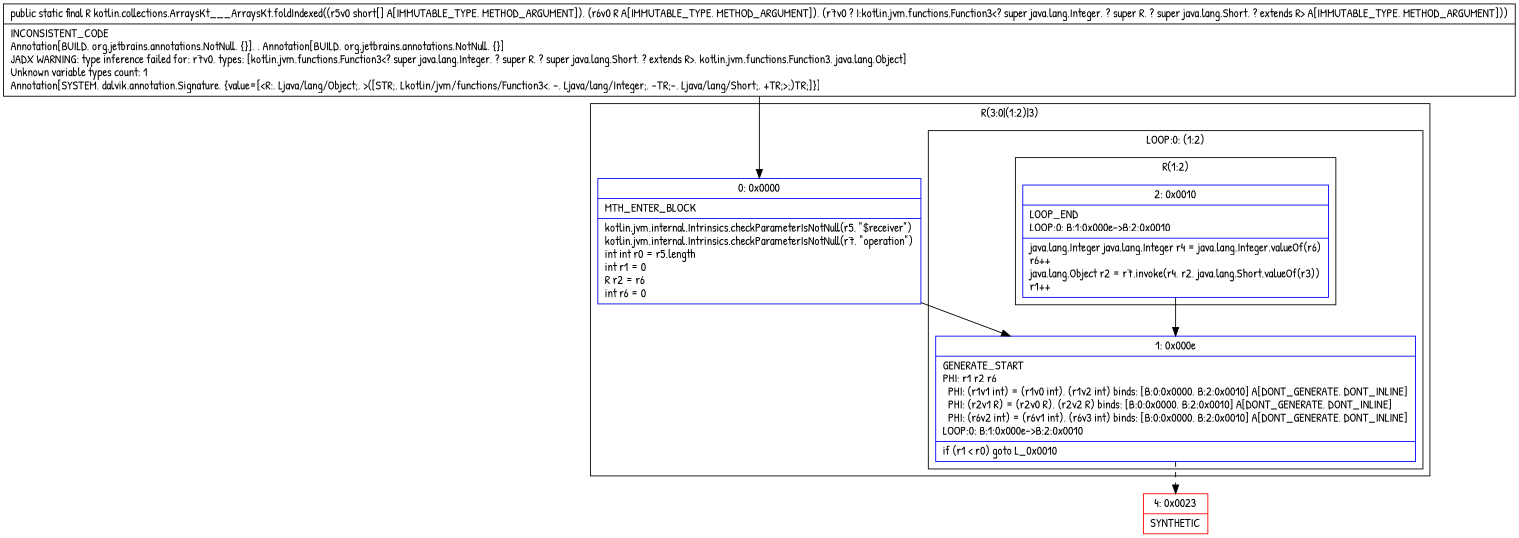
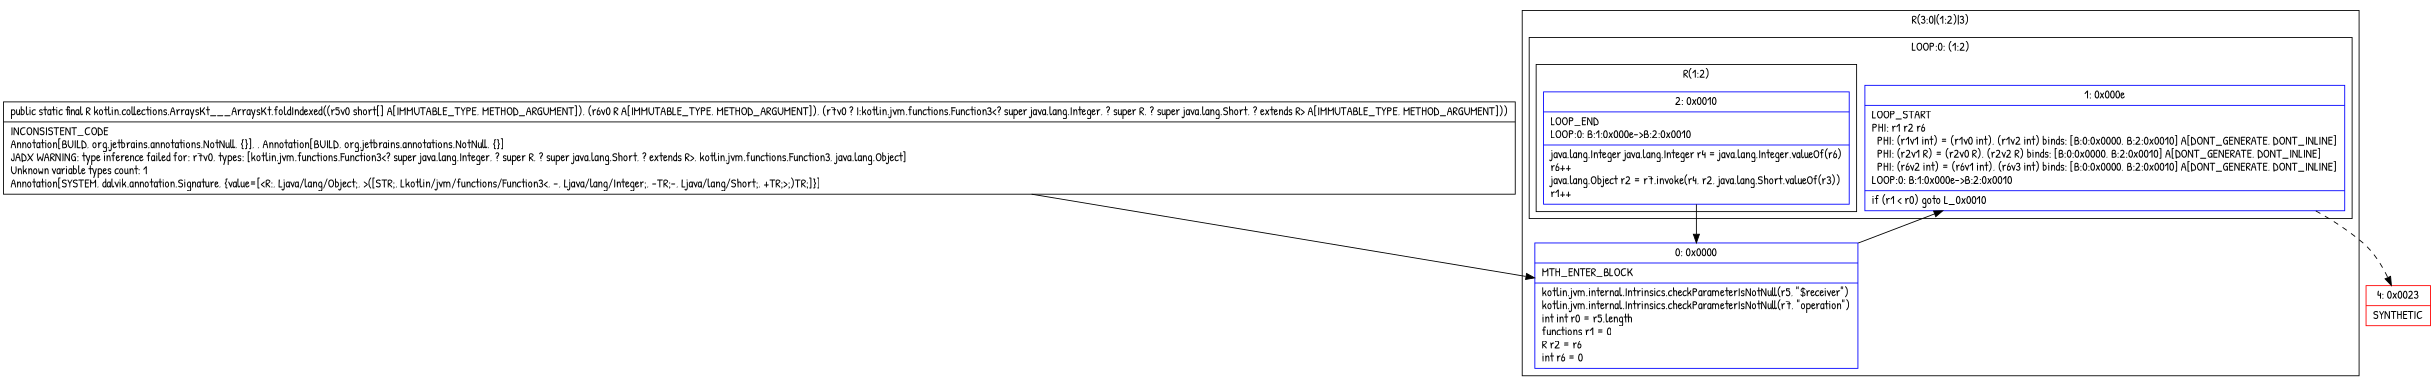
node "0: 0x0000": text "int r1 = 0" -> "functions r1 = 0"
edge "2: 0x0010" -> "1: 0x000e": now "2: 0x0010" -> "0: 0x0000"
node "1: 0x000e": text "GENERATE_START" -> "LOOP_START"
